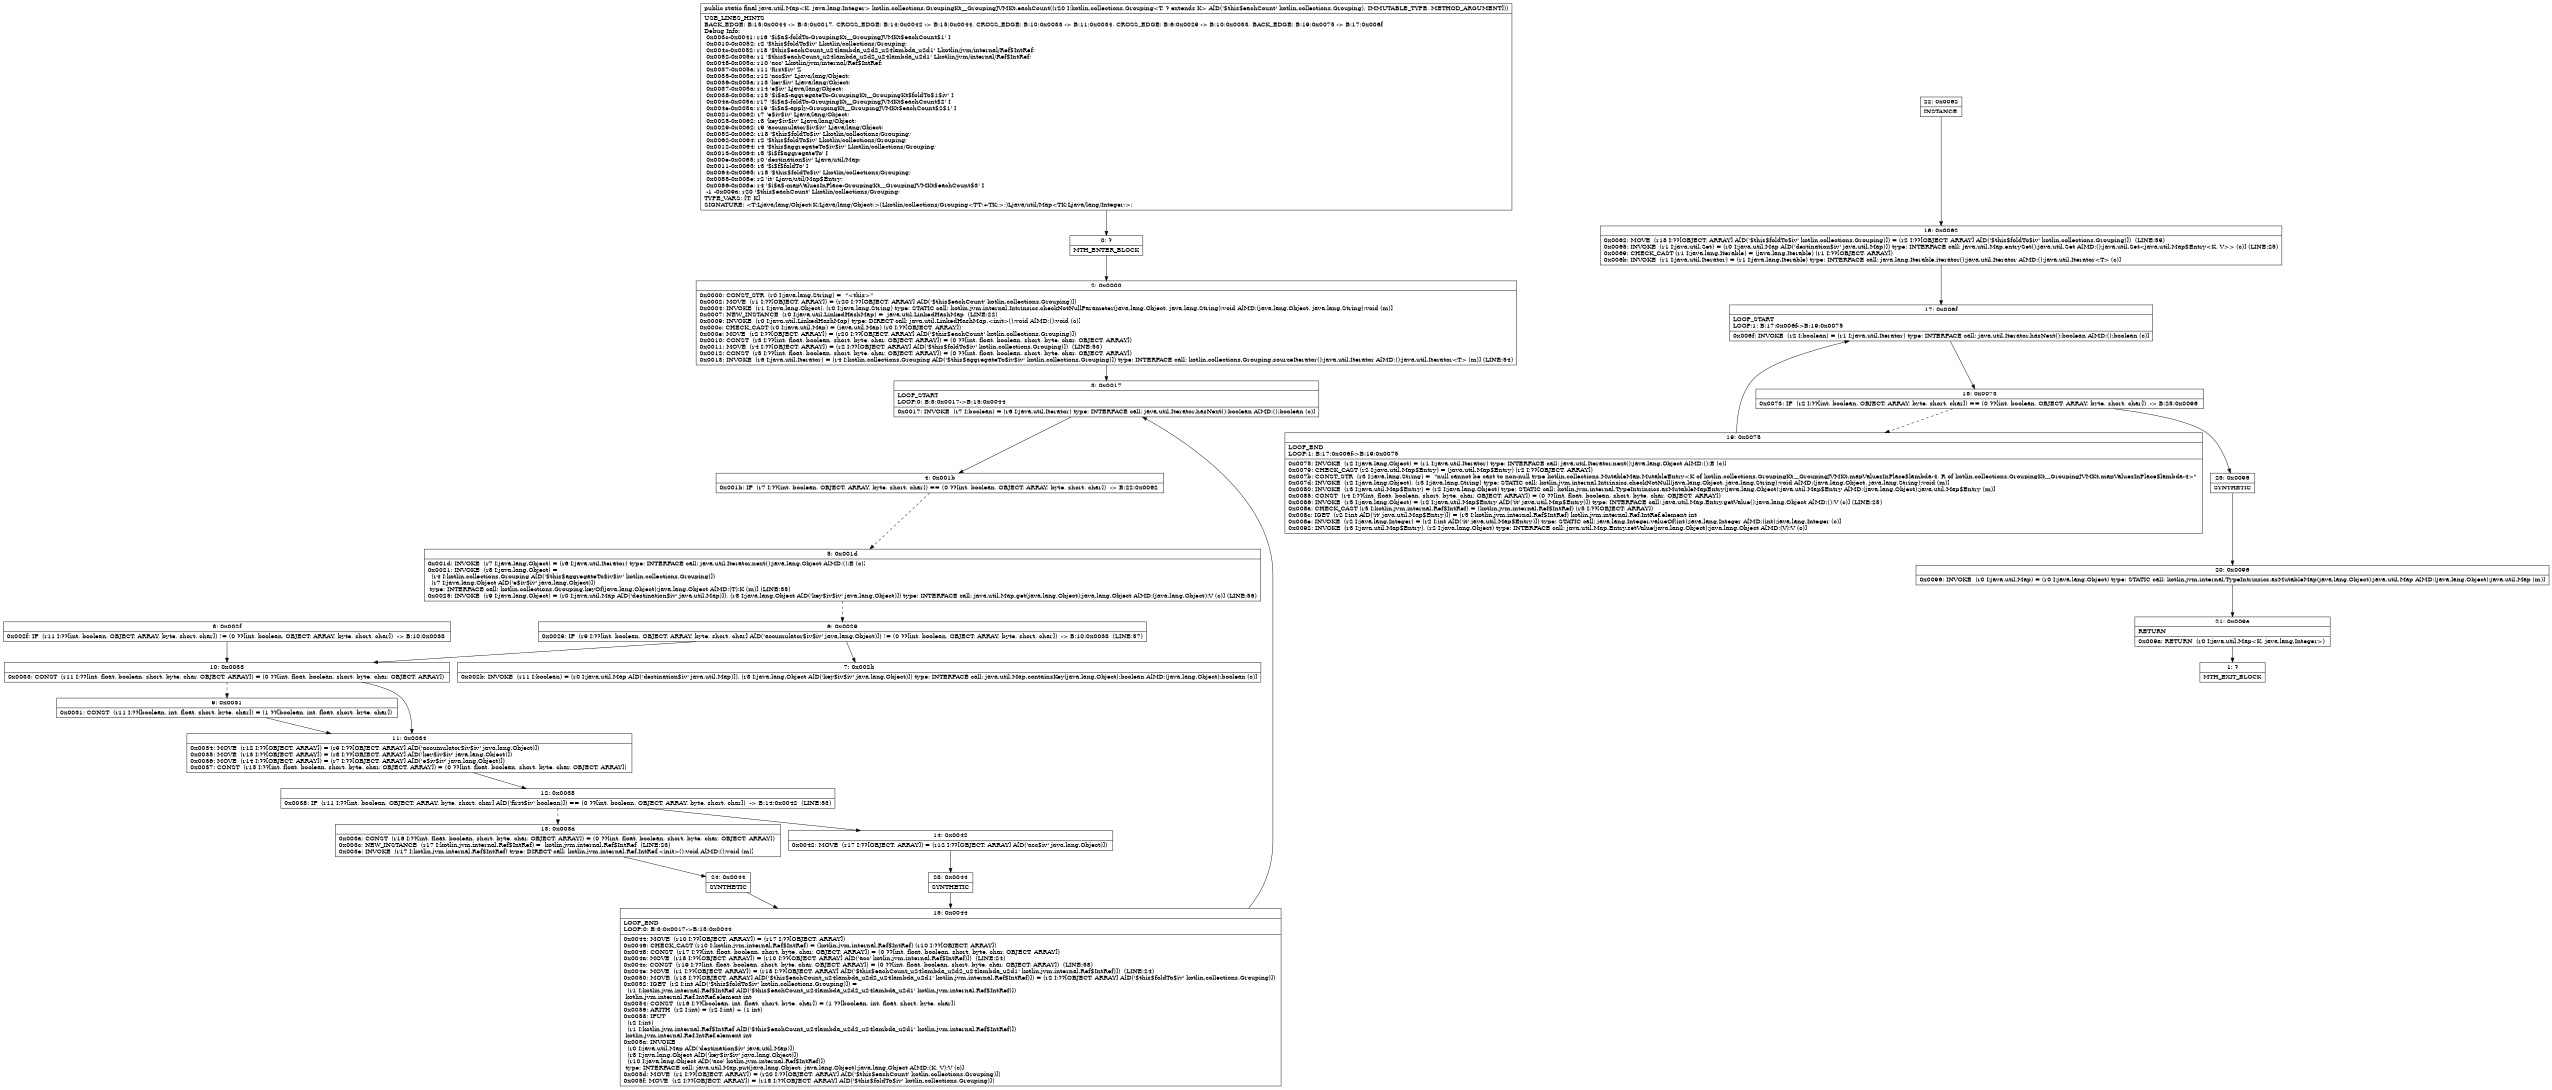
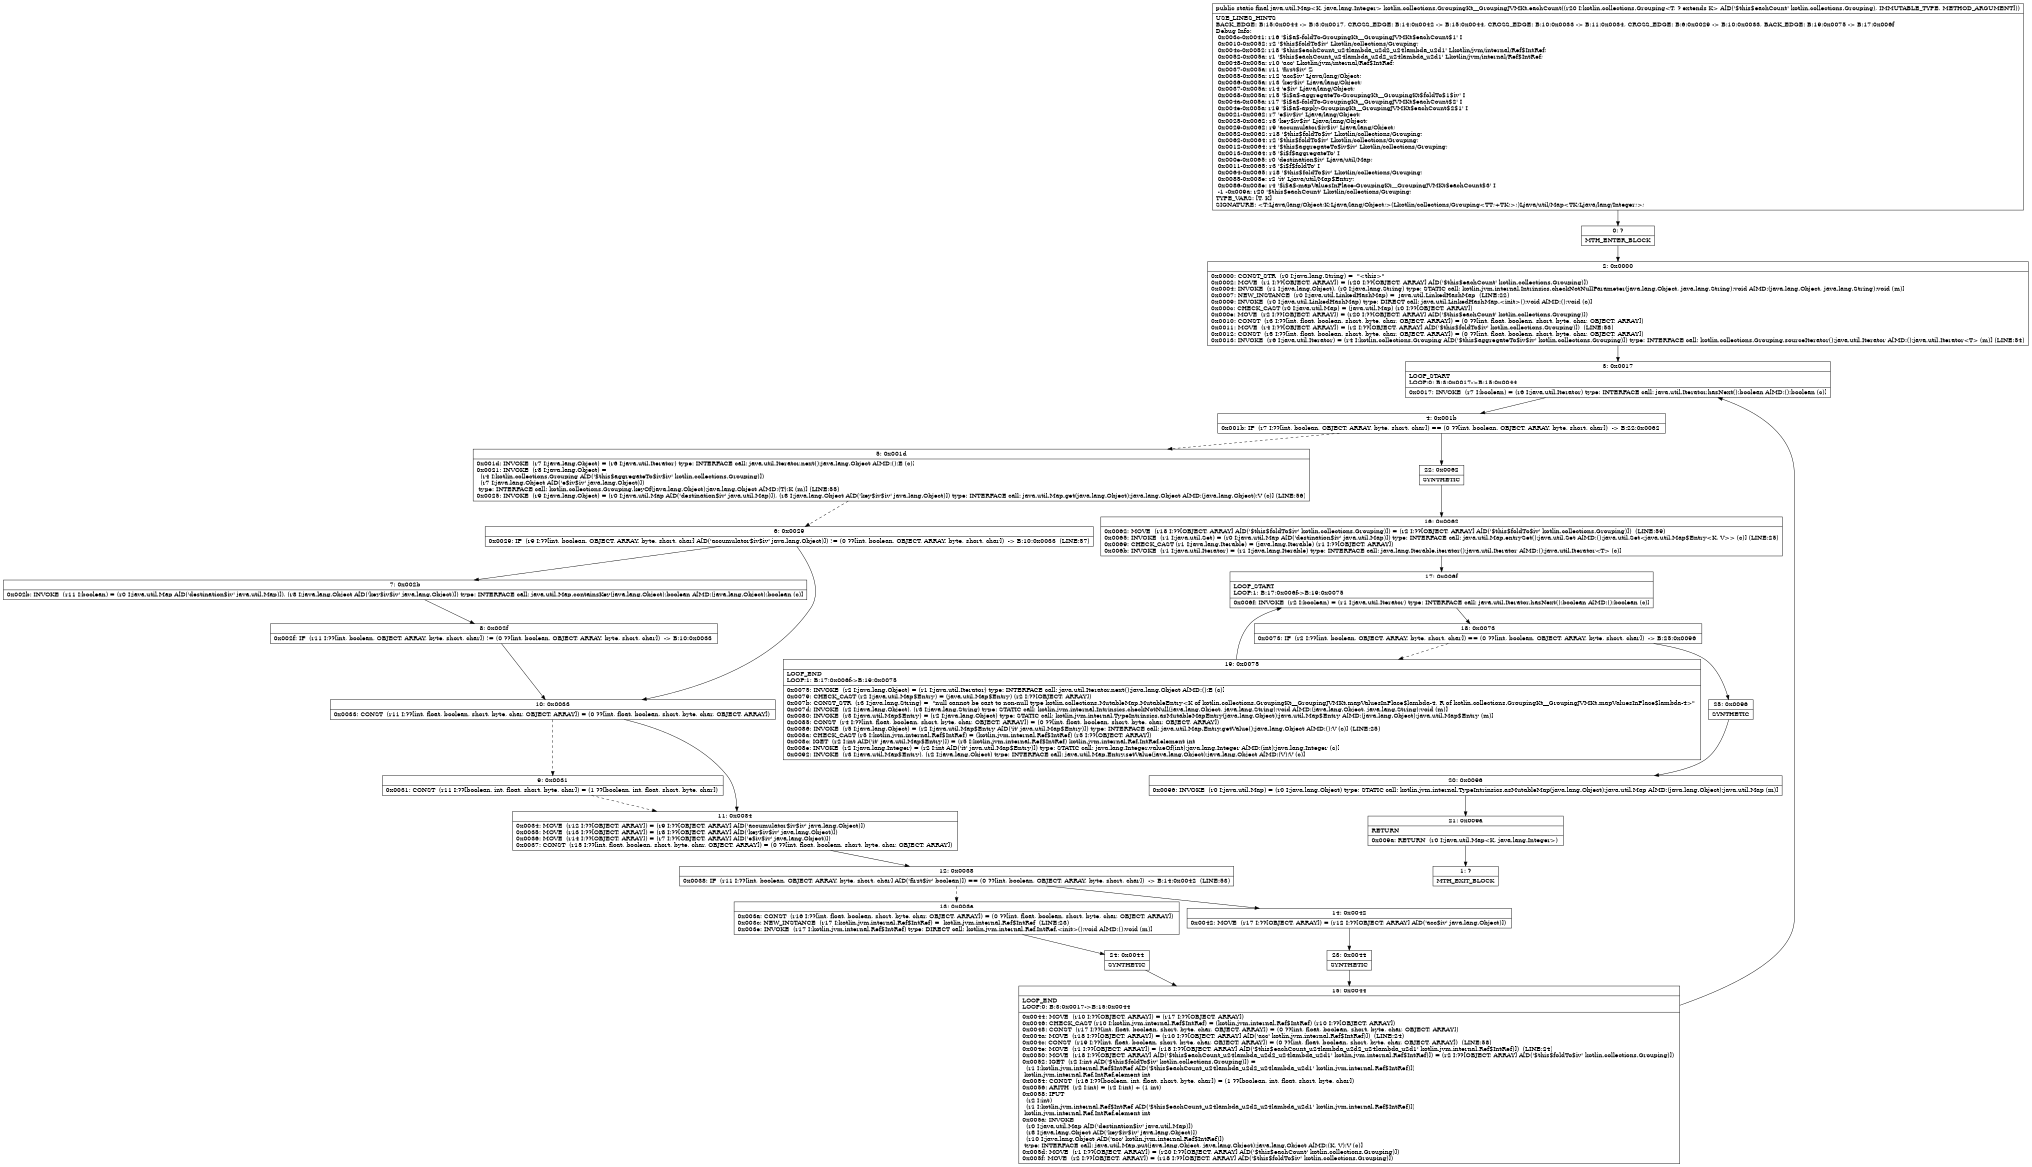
node "22: 0x0062": text "INSTANCE" -> "SYNTHETIC"
edge "4: 0x001b" -> "22: 0x0062": added
edge "7: 0x002b" -> "8: 0x002f": added
edge "9: 0x0031" -> "11: 0x0034": style solid -> dashed
